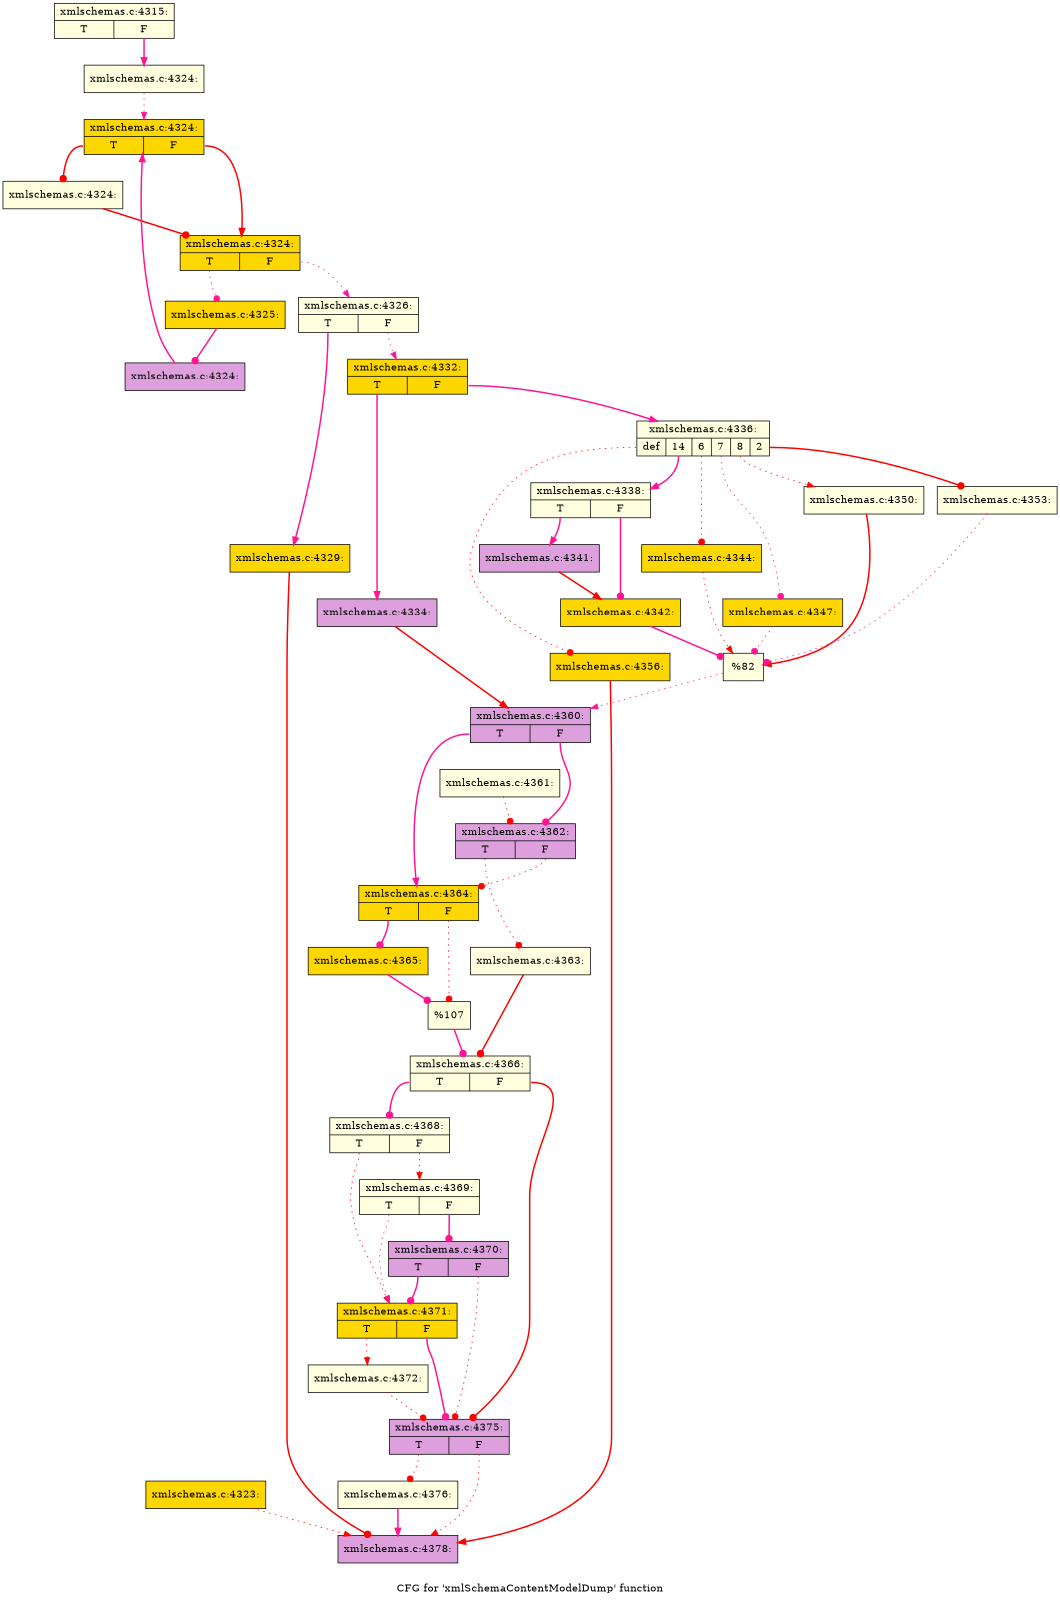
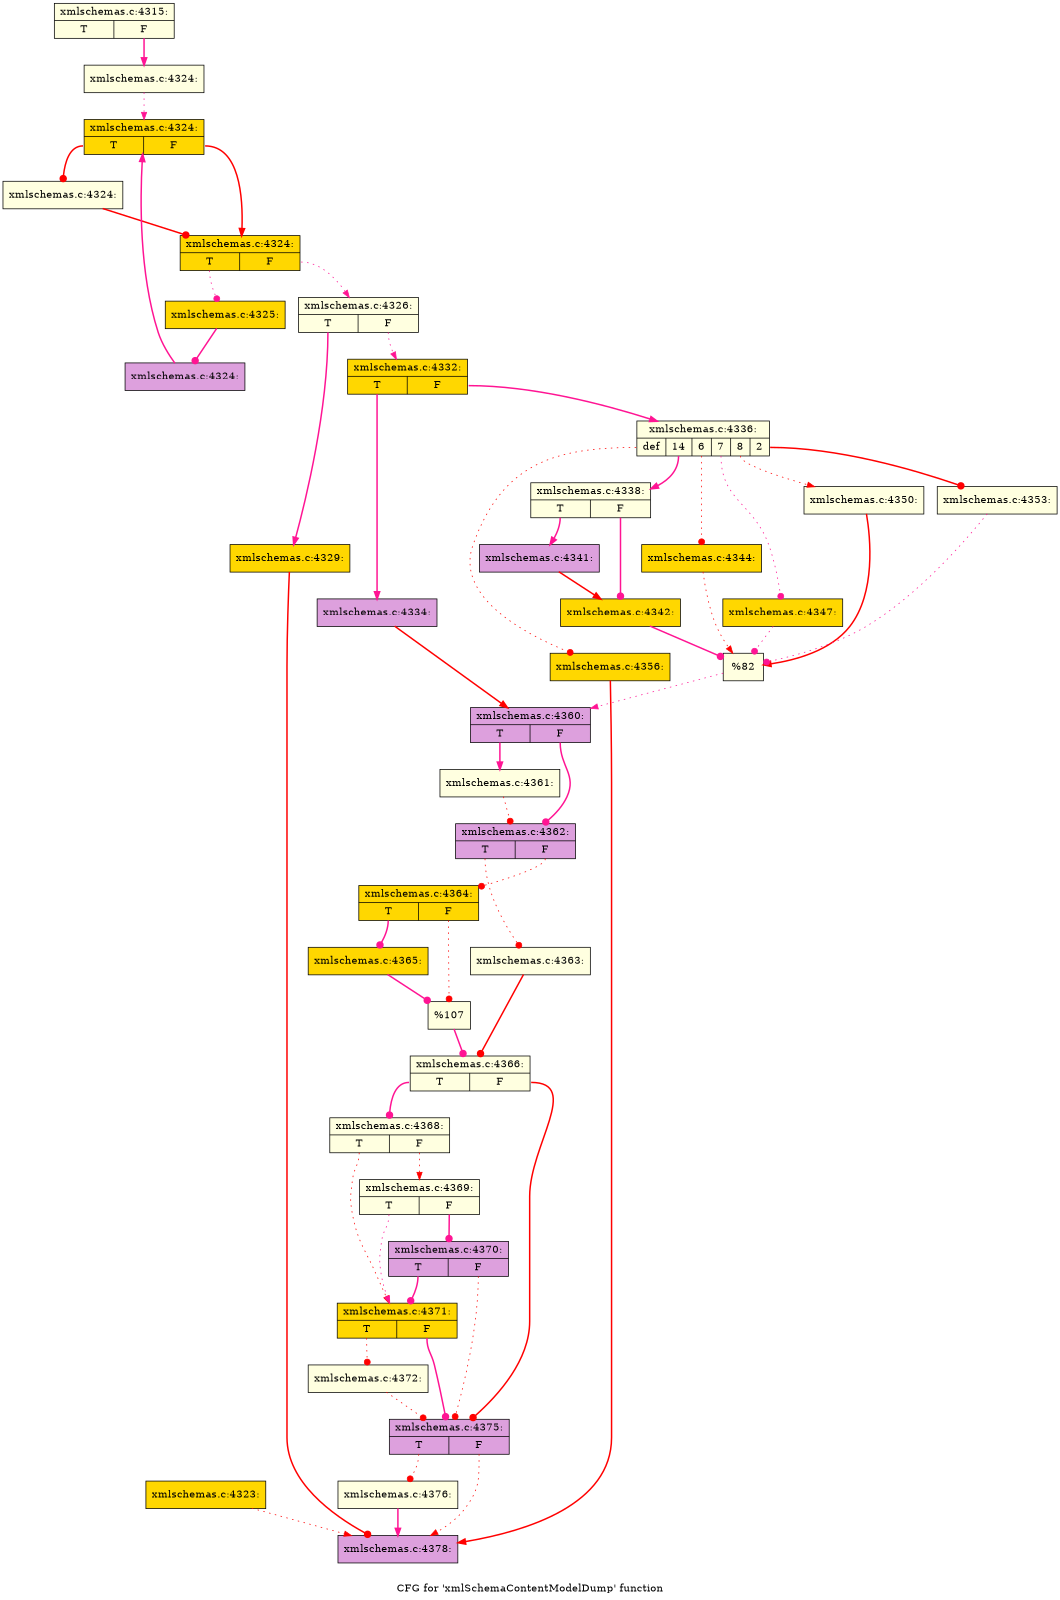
edge "xmlschemas.c:4360:" -> "xmlschemas.c:4364:": now "xmlschemas.c:4360:" -> "xmlschemas.c:4361:"
edge "xmlschemas.c:4371:" -> "xmlschemas.c:4372:": arrowhead normal -> dot
